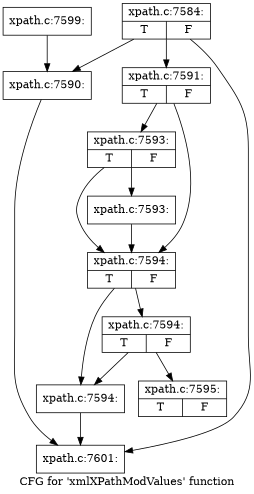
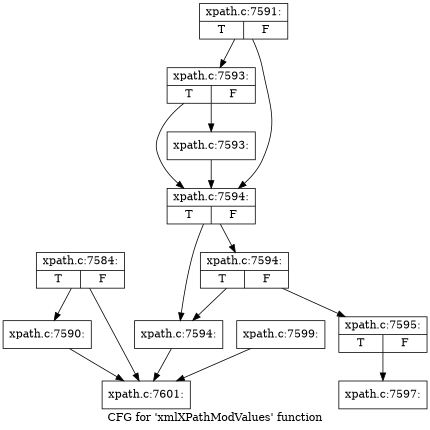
edge "xpath.c:7584:" -> "xpath.c:7591:": removed
edge "xpath.c:7599:" -> "xpath.c:7590:": now "xpath.c:7599:" -> "xpath.c:7601:"
node "xpath.c:7597:": added
